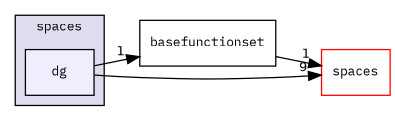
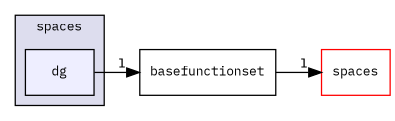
edge "dg" -> "spaces": removed
